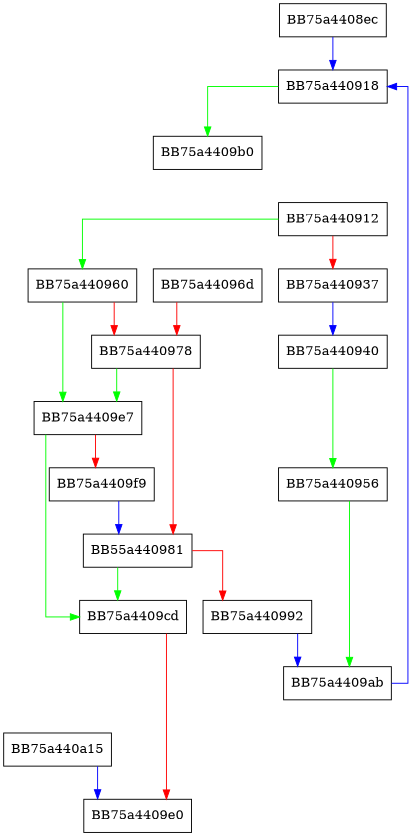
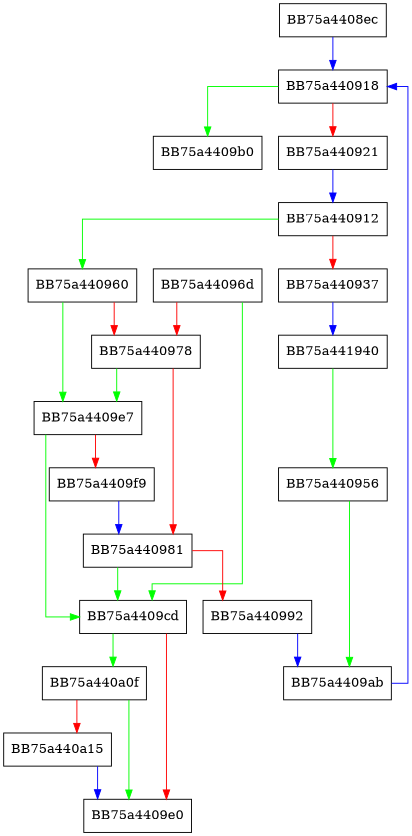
node "BB75a440921": added
node "BB75a440940": label "BB75a440940" -> "BB75a441940"
edge "BB75a44096d" -> "BB75a4409cd": added
node "BB55a440981": label "BB55a440981" -> "BB75a440981"
node "BB75a440a0f": added
